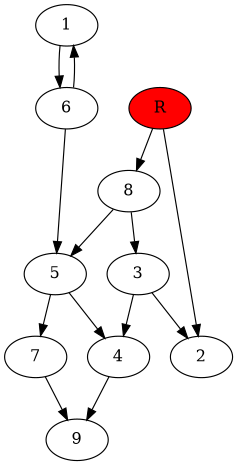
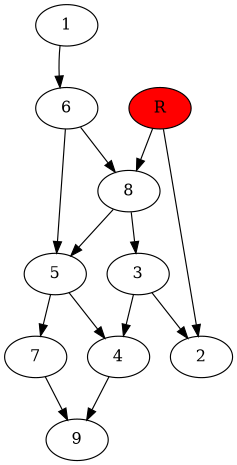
edge "6" -> "1": now "6" -> "8"
